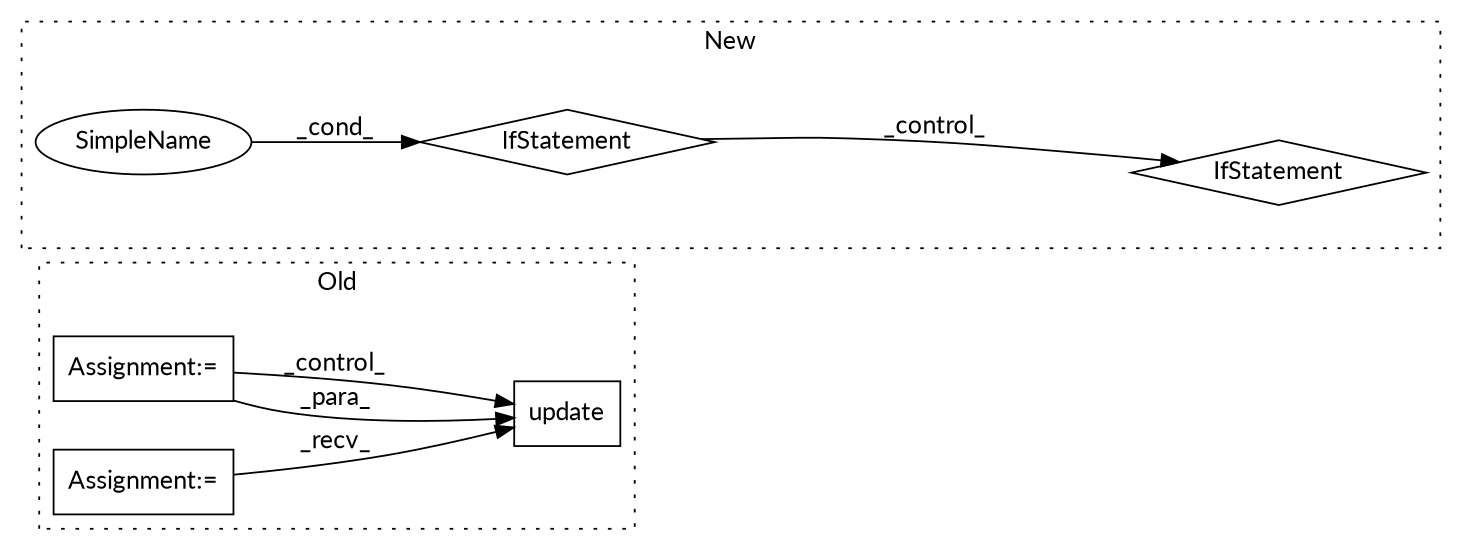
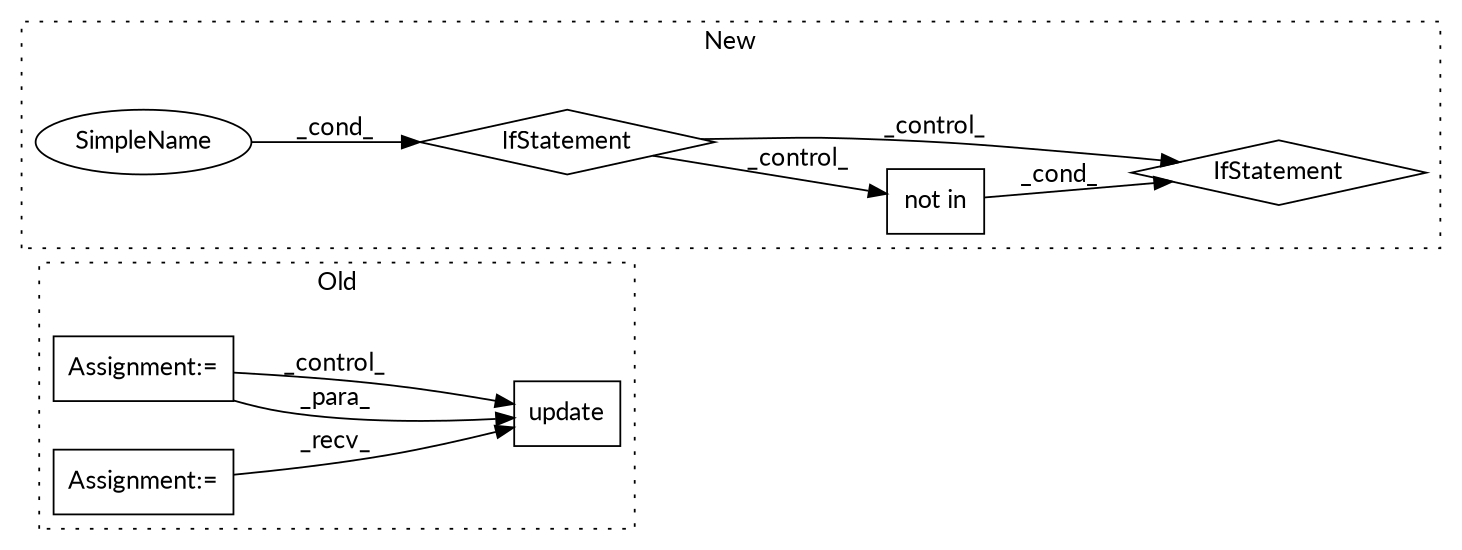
node "not in": added
